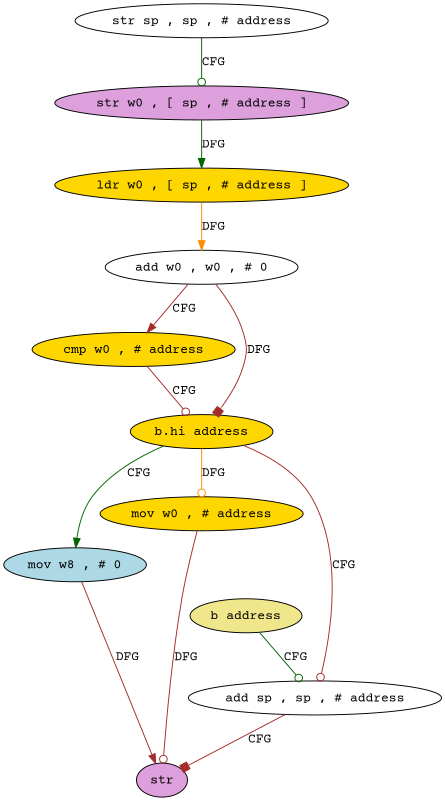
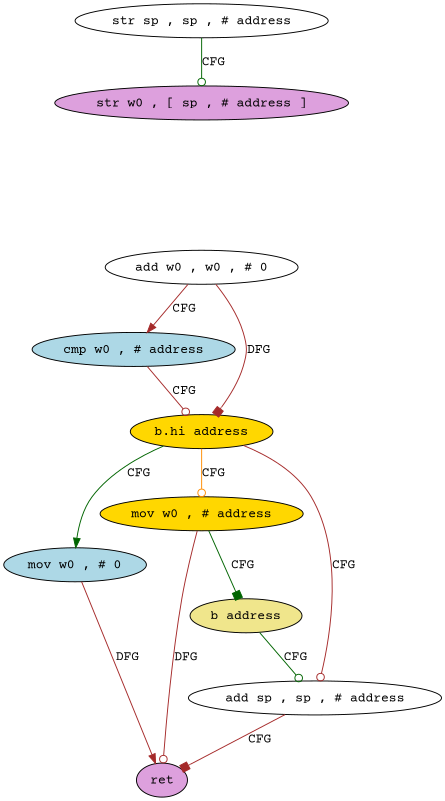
node "ldr w0 , [ sp , # address ]": removed
node "cmp w0 , # address": fillcolor gold -> lightblue
edge "b.hi address" -> "mov w0 , # address": label "DFG" -> "CFG"
edge "mov w0 , # address" -> "b address": added, label "CFG"
node "mov w8 , # 0": label "mov w8 , # 0" -> "mov w0 , # 0"
node "str": label "str" -> "ret"
